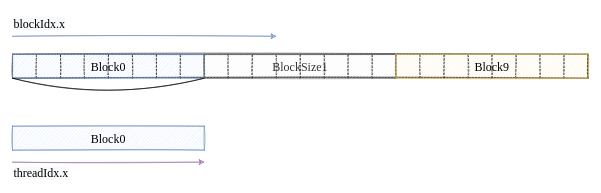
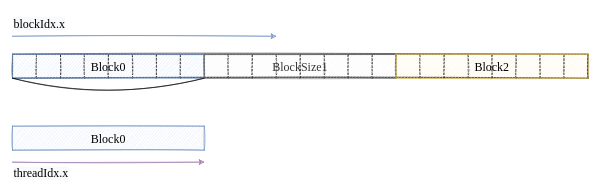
node "Block9": label "Block9" -> "Block2"
